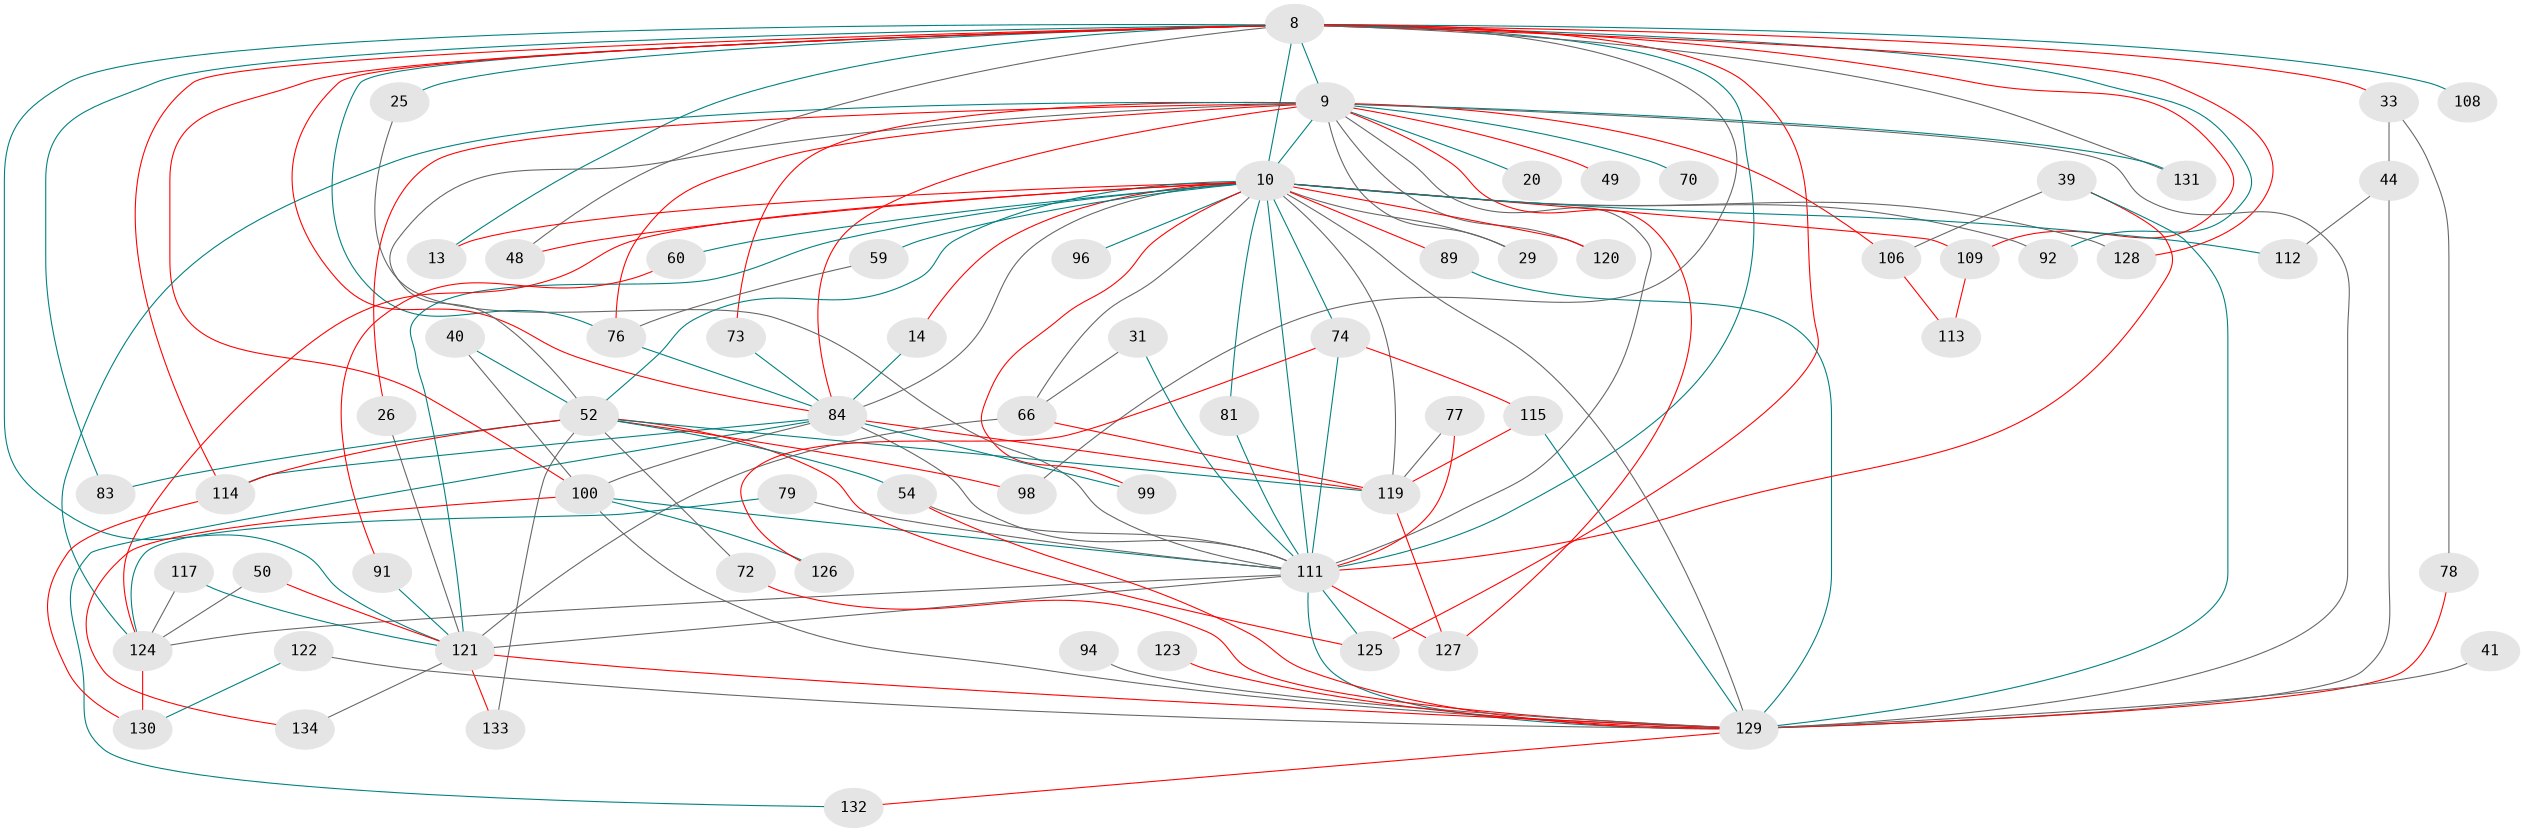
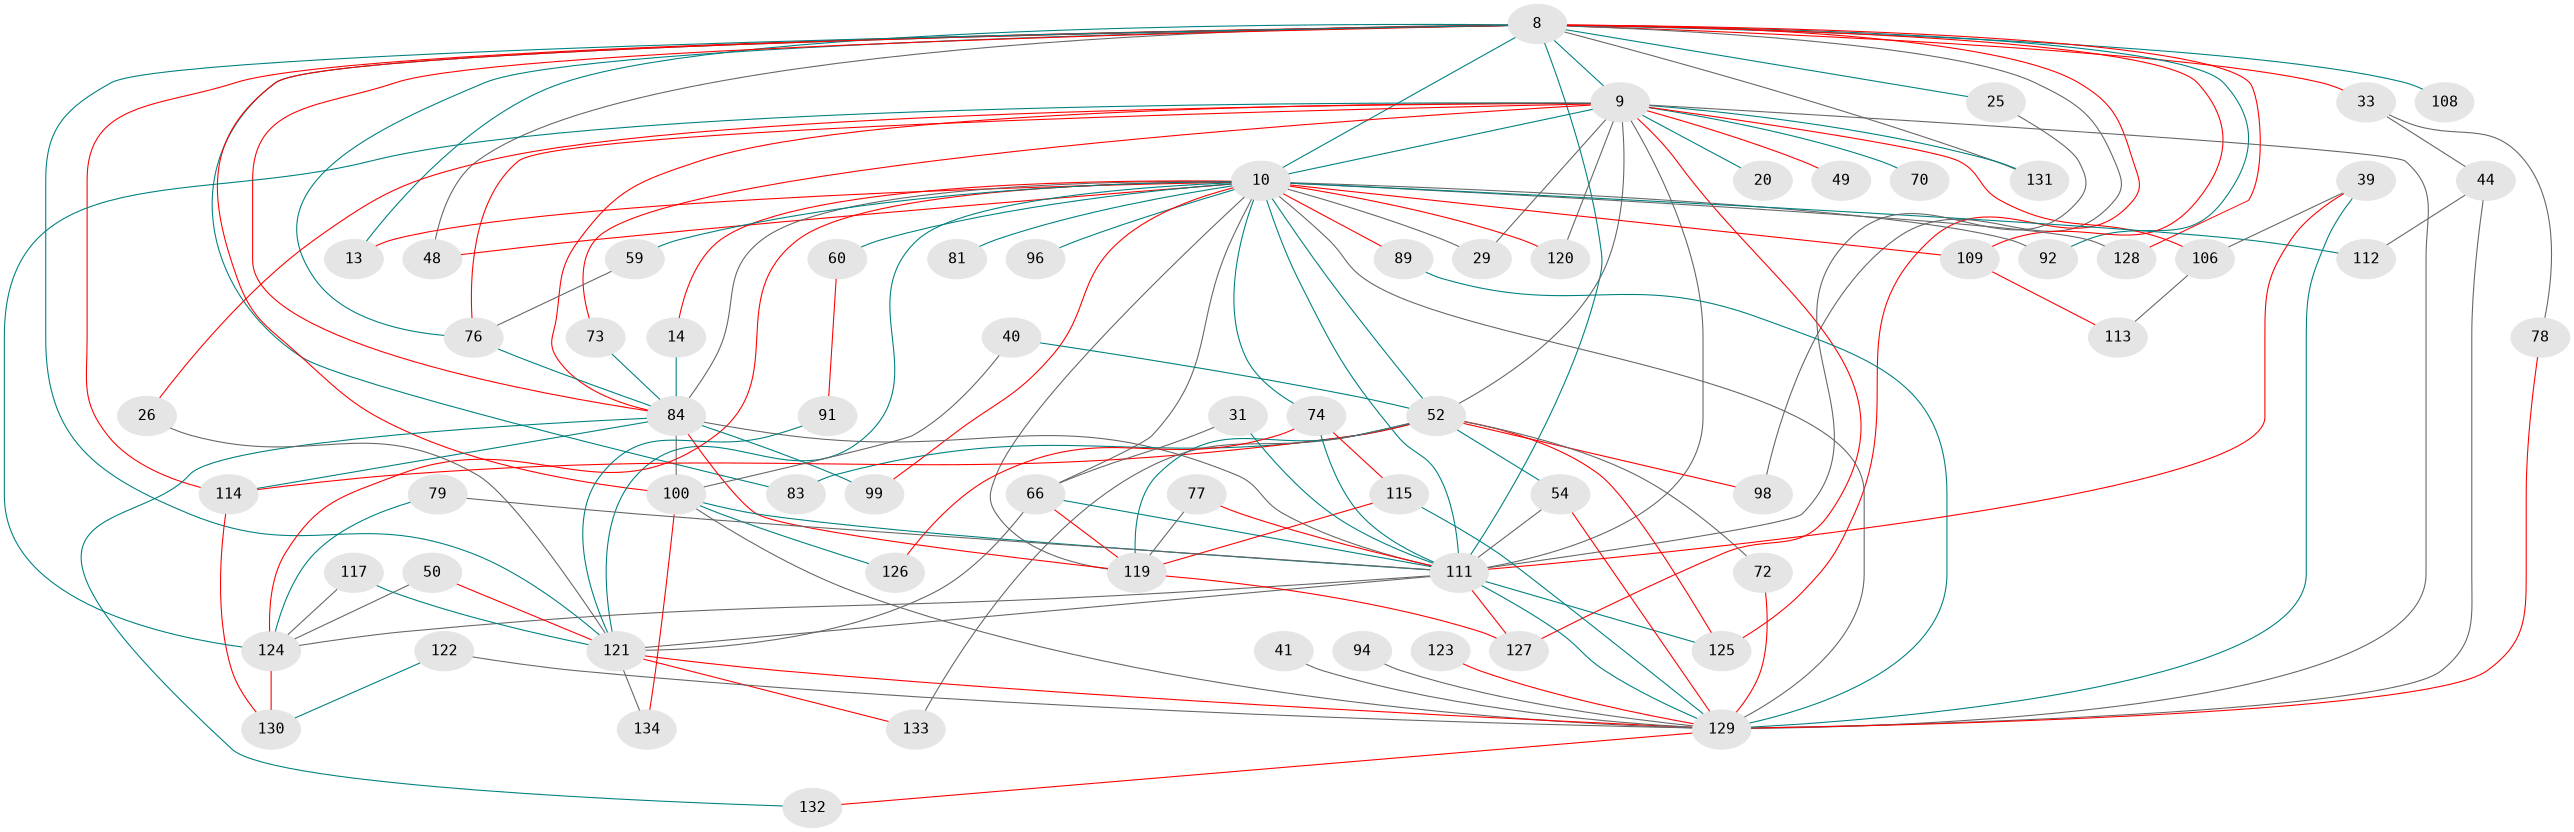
edge "106" -- "113": color red -> gray40
edge "81" -- "111": now "66" -- "111"
